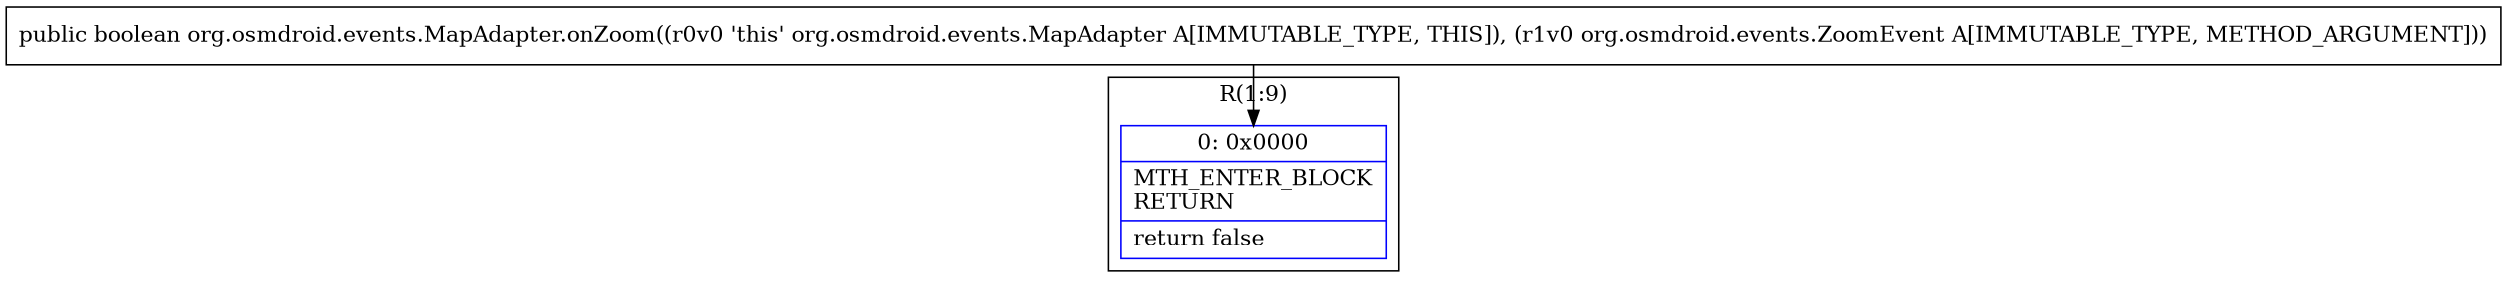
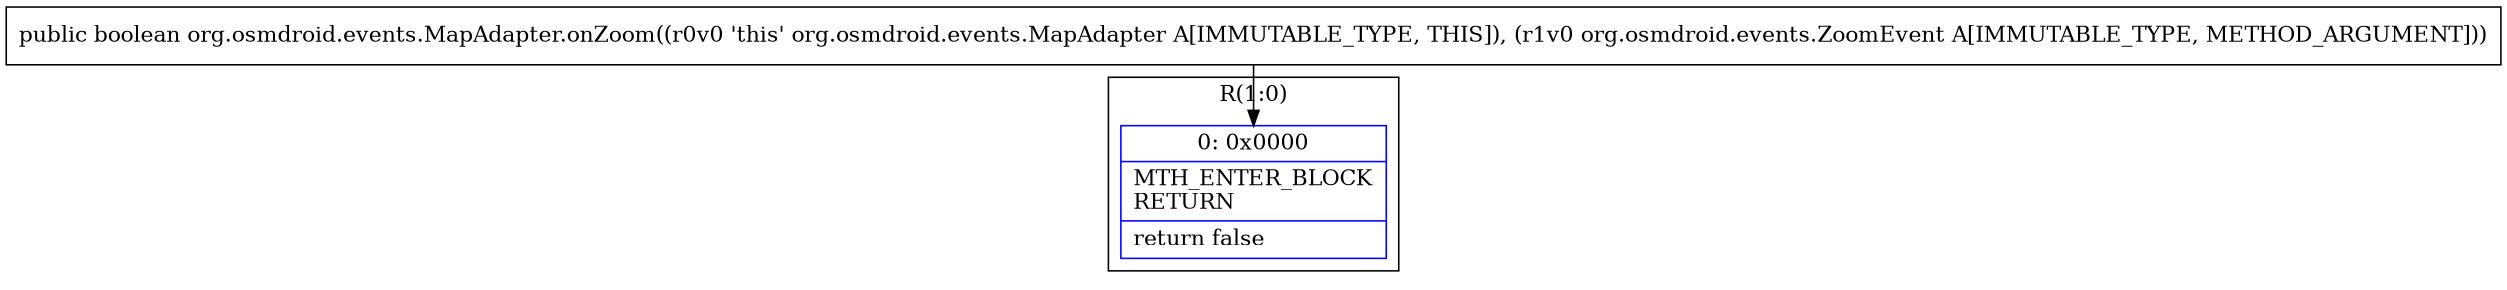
cluster "R(1:9)": label "R(1:9)" -> "R(1:0)"
